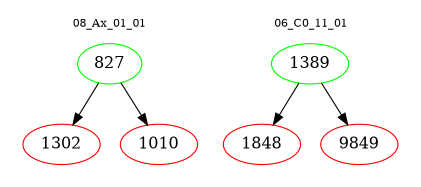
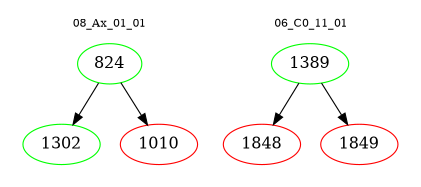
node "827": label "827" -> "824"
node "1302": color red -> green
node "9849": label "9849" -> "1849"
